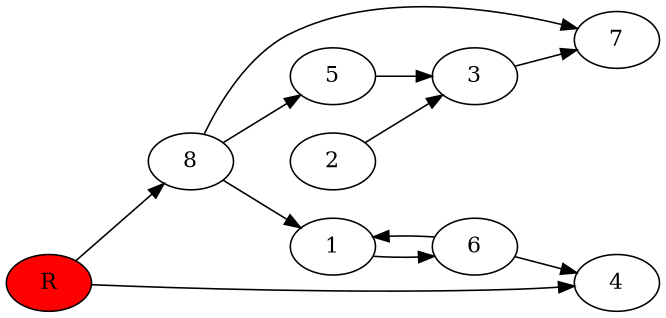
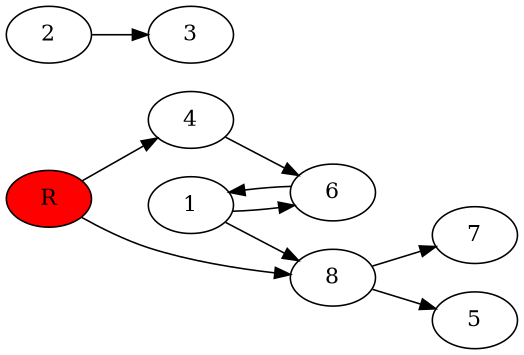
edge "3" -> "7": removed
edge "5" -> "3": removed
edge "8" -> "1": reversed
edge "6" -> "4": reversed
